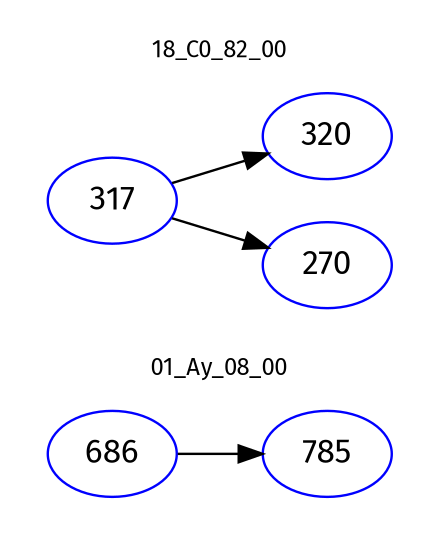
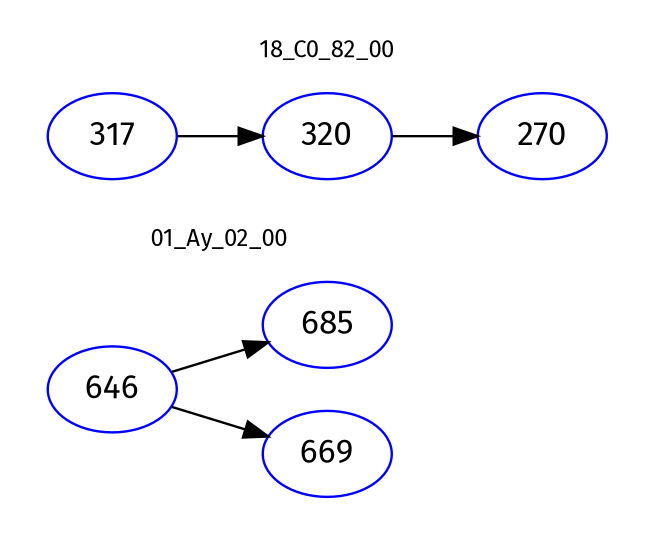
edge "317" -> "270": now "320" -> "270"
cluster "01_Ay_08_00": label "01_Ay_08_00" -> "01_Ay_02_00"
node "686": label "686" -> "646"
node "669": added
node "785": label "785" -> "685"
